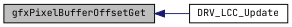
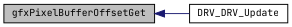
node "DRV_LCC_Update": label "DRV_LCC_Update" -> "DRV_DRV_Update"
